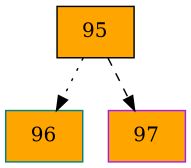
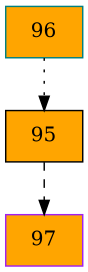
edge "95" -> "96": reversed
